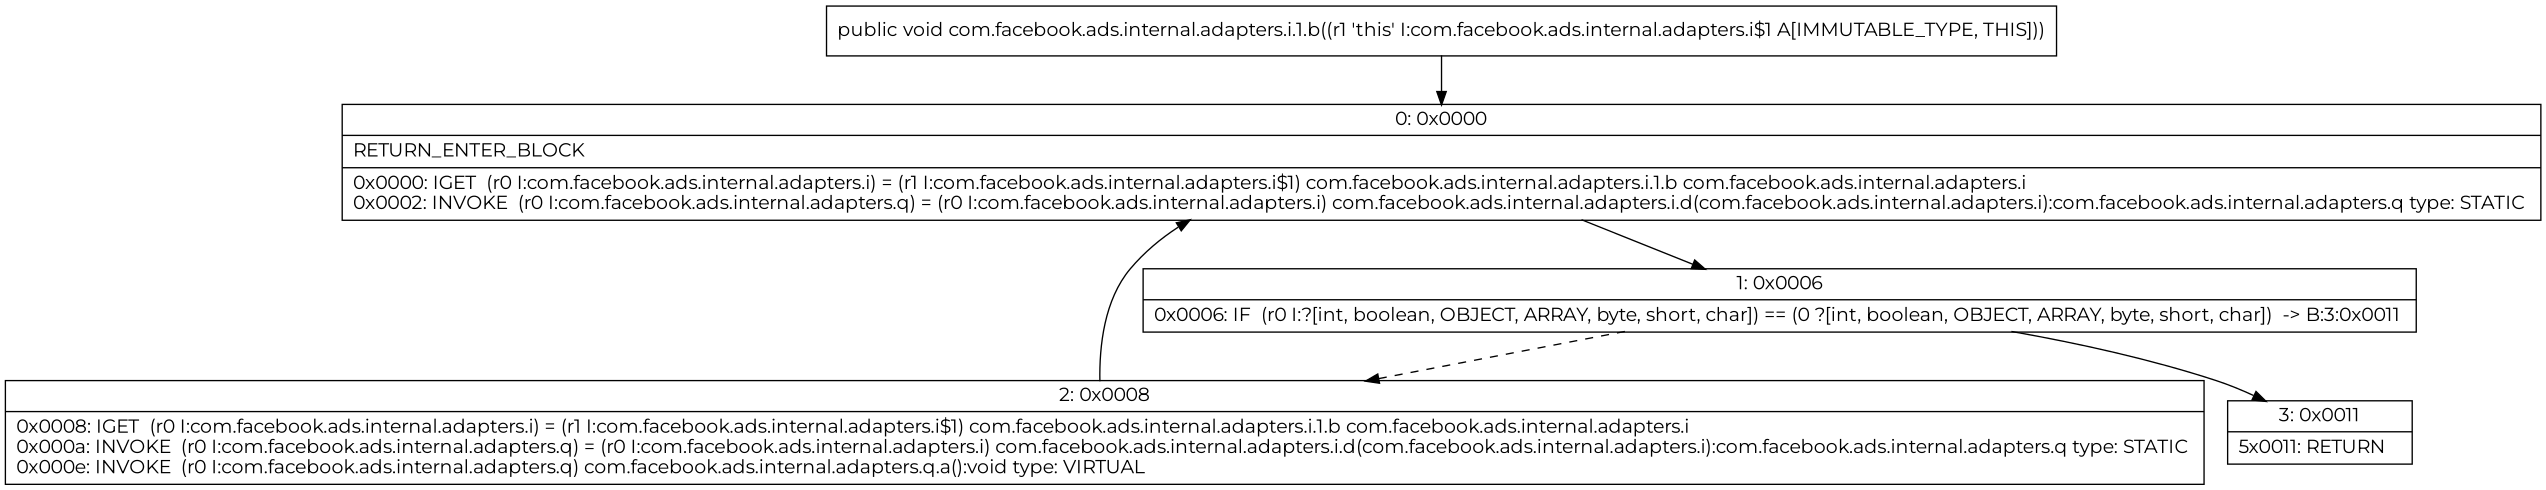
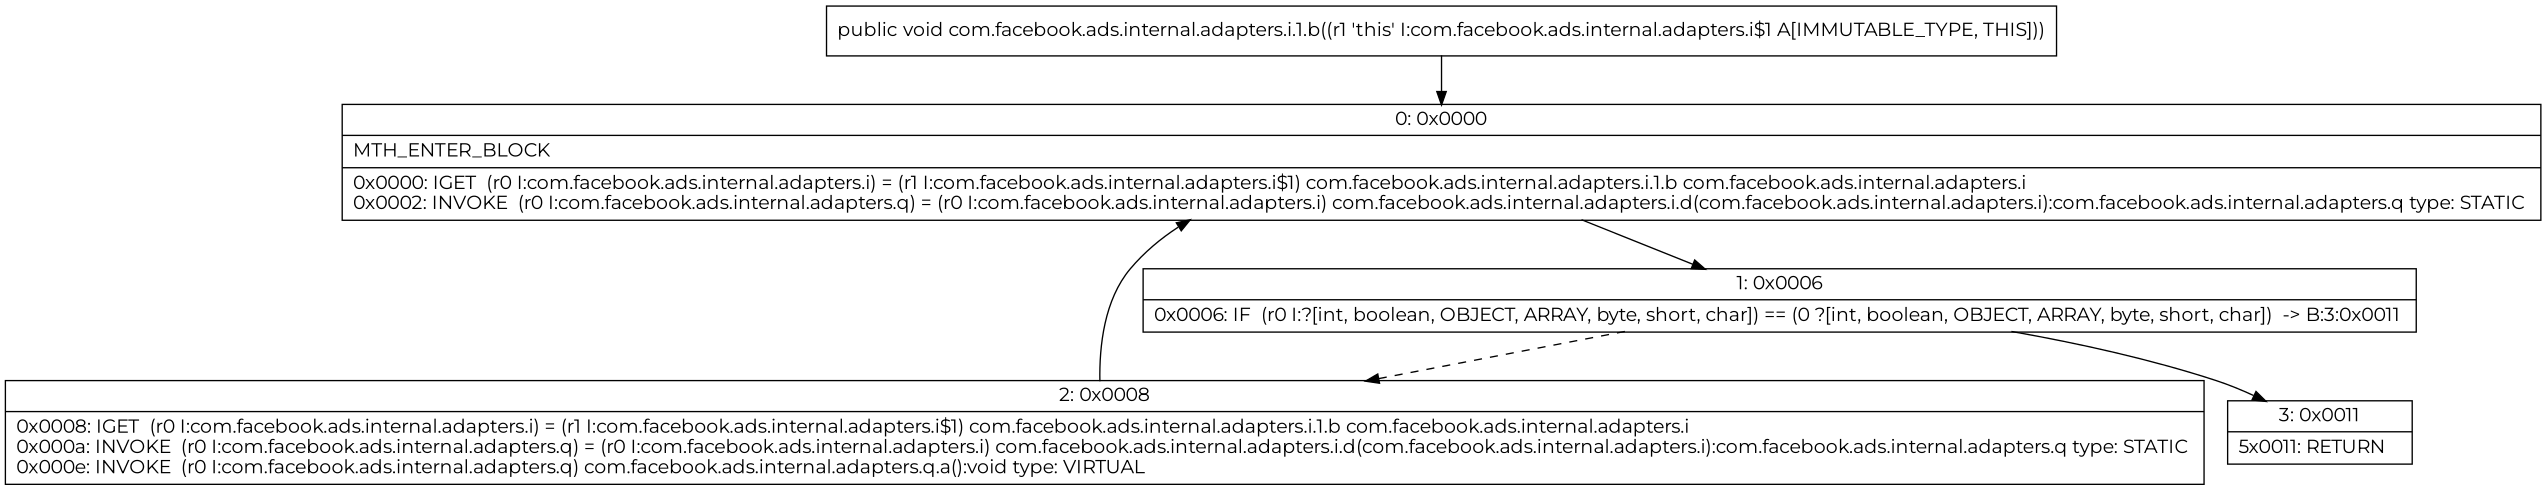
node "0: 0x0000": text "RETURN_ENTER_BLOCK" -> "MTH_ENTER_BLOCK"
